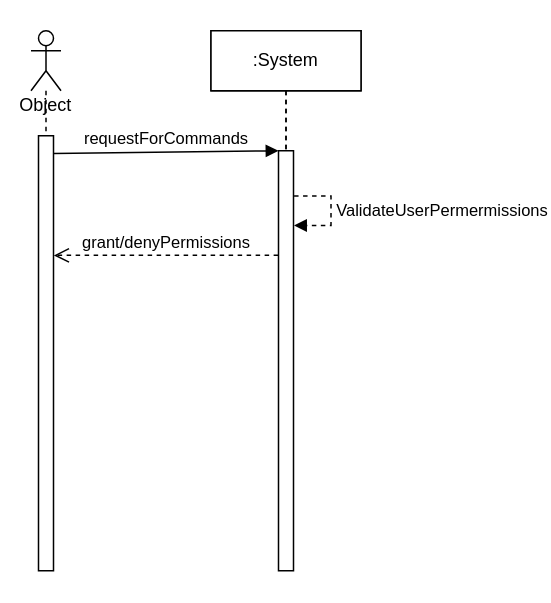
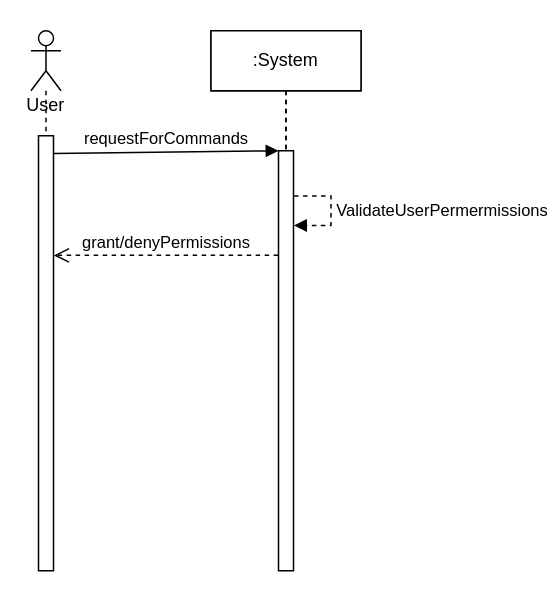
node "Object": label "Object" -> "User"
